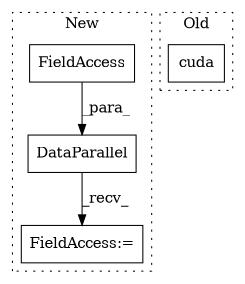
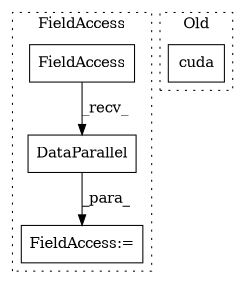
cluster "New": label "New" -> "FieldAccess"
edge "FieldAccess" -> "DataParallel": label "_para_" -> "_recv_"
edge "DataParallel" -> "FieldAccess:=": label "_recv_" -> "_para_"
